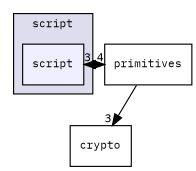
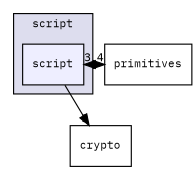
edge "primitives" -> "crypto": now "script" -> "crypto"
